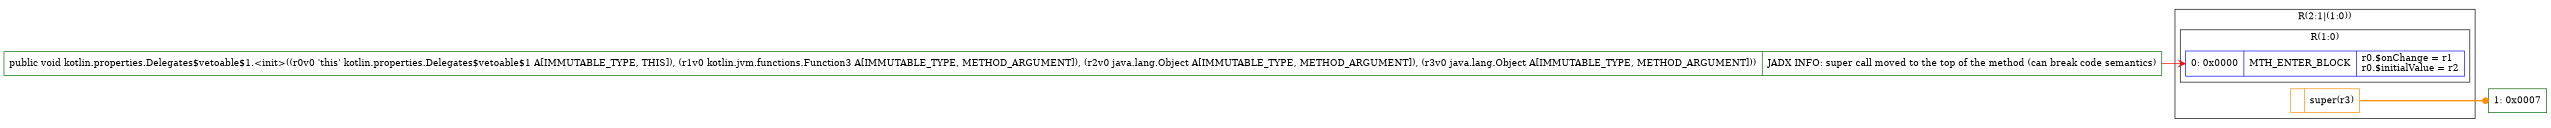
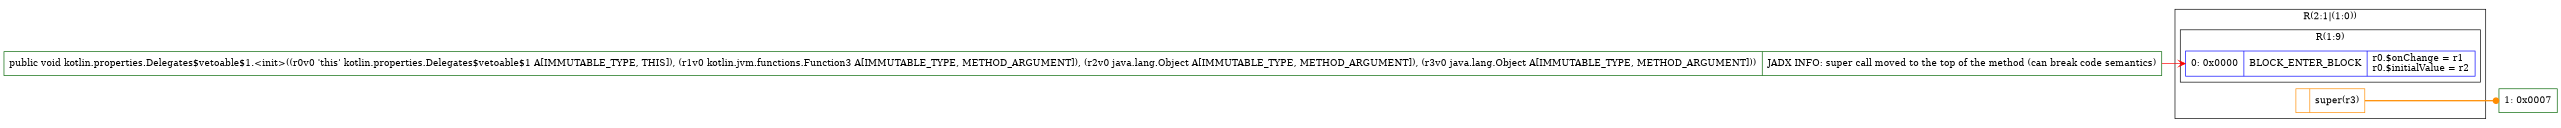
cluster "R(1:0)": label "R(1:0)" -> "R(1:9)"
node "0: 0x0000": text "MTH_ENTER_BLOCK" -> "BLOCK_ENTER_BLOCK"
